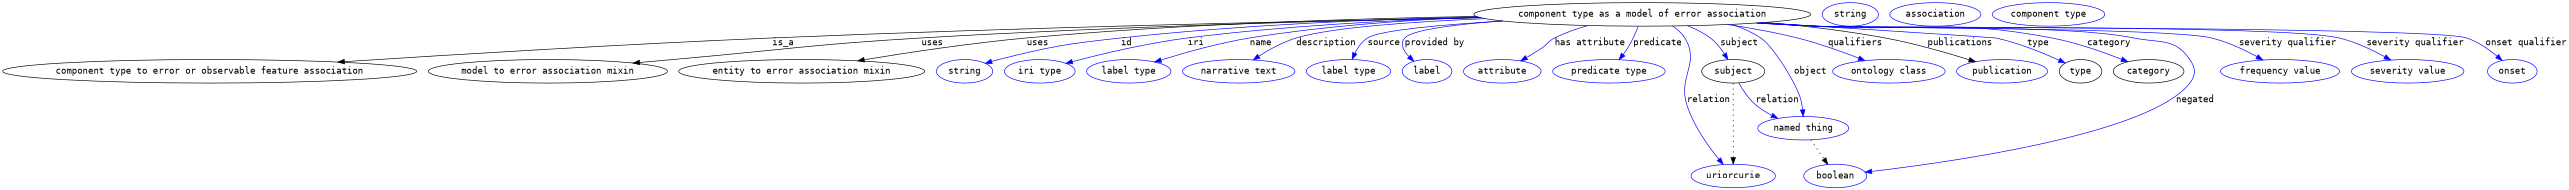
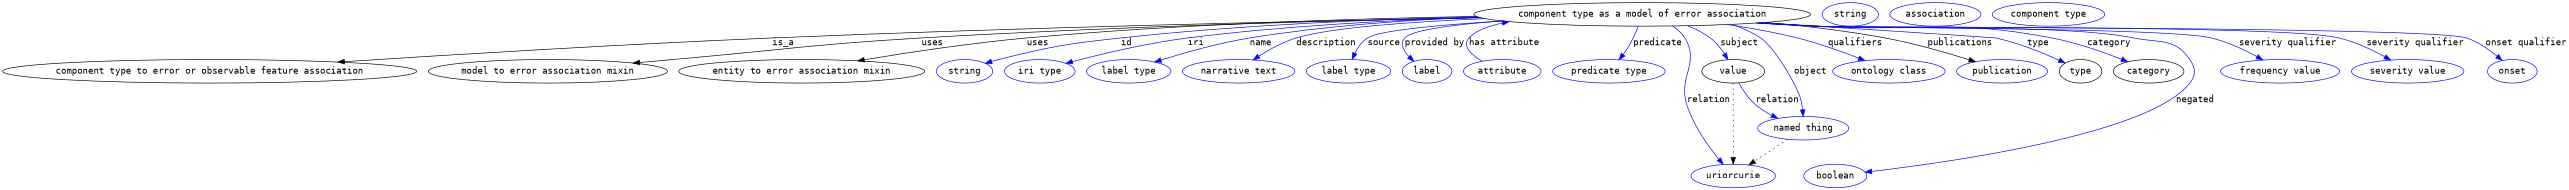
edge "component type as a model of error association" -> "attribute": reversed
node "subject": label "subject" -> "value"
edge "named thing" -> "boolean": now "named thing" -> "uriorcurie"
